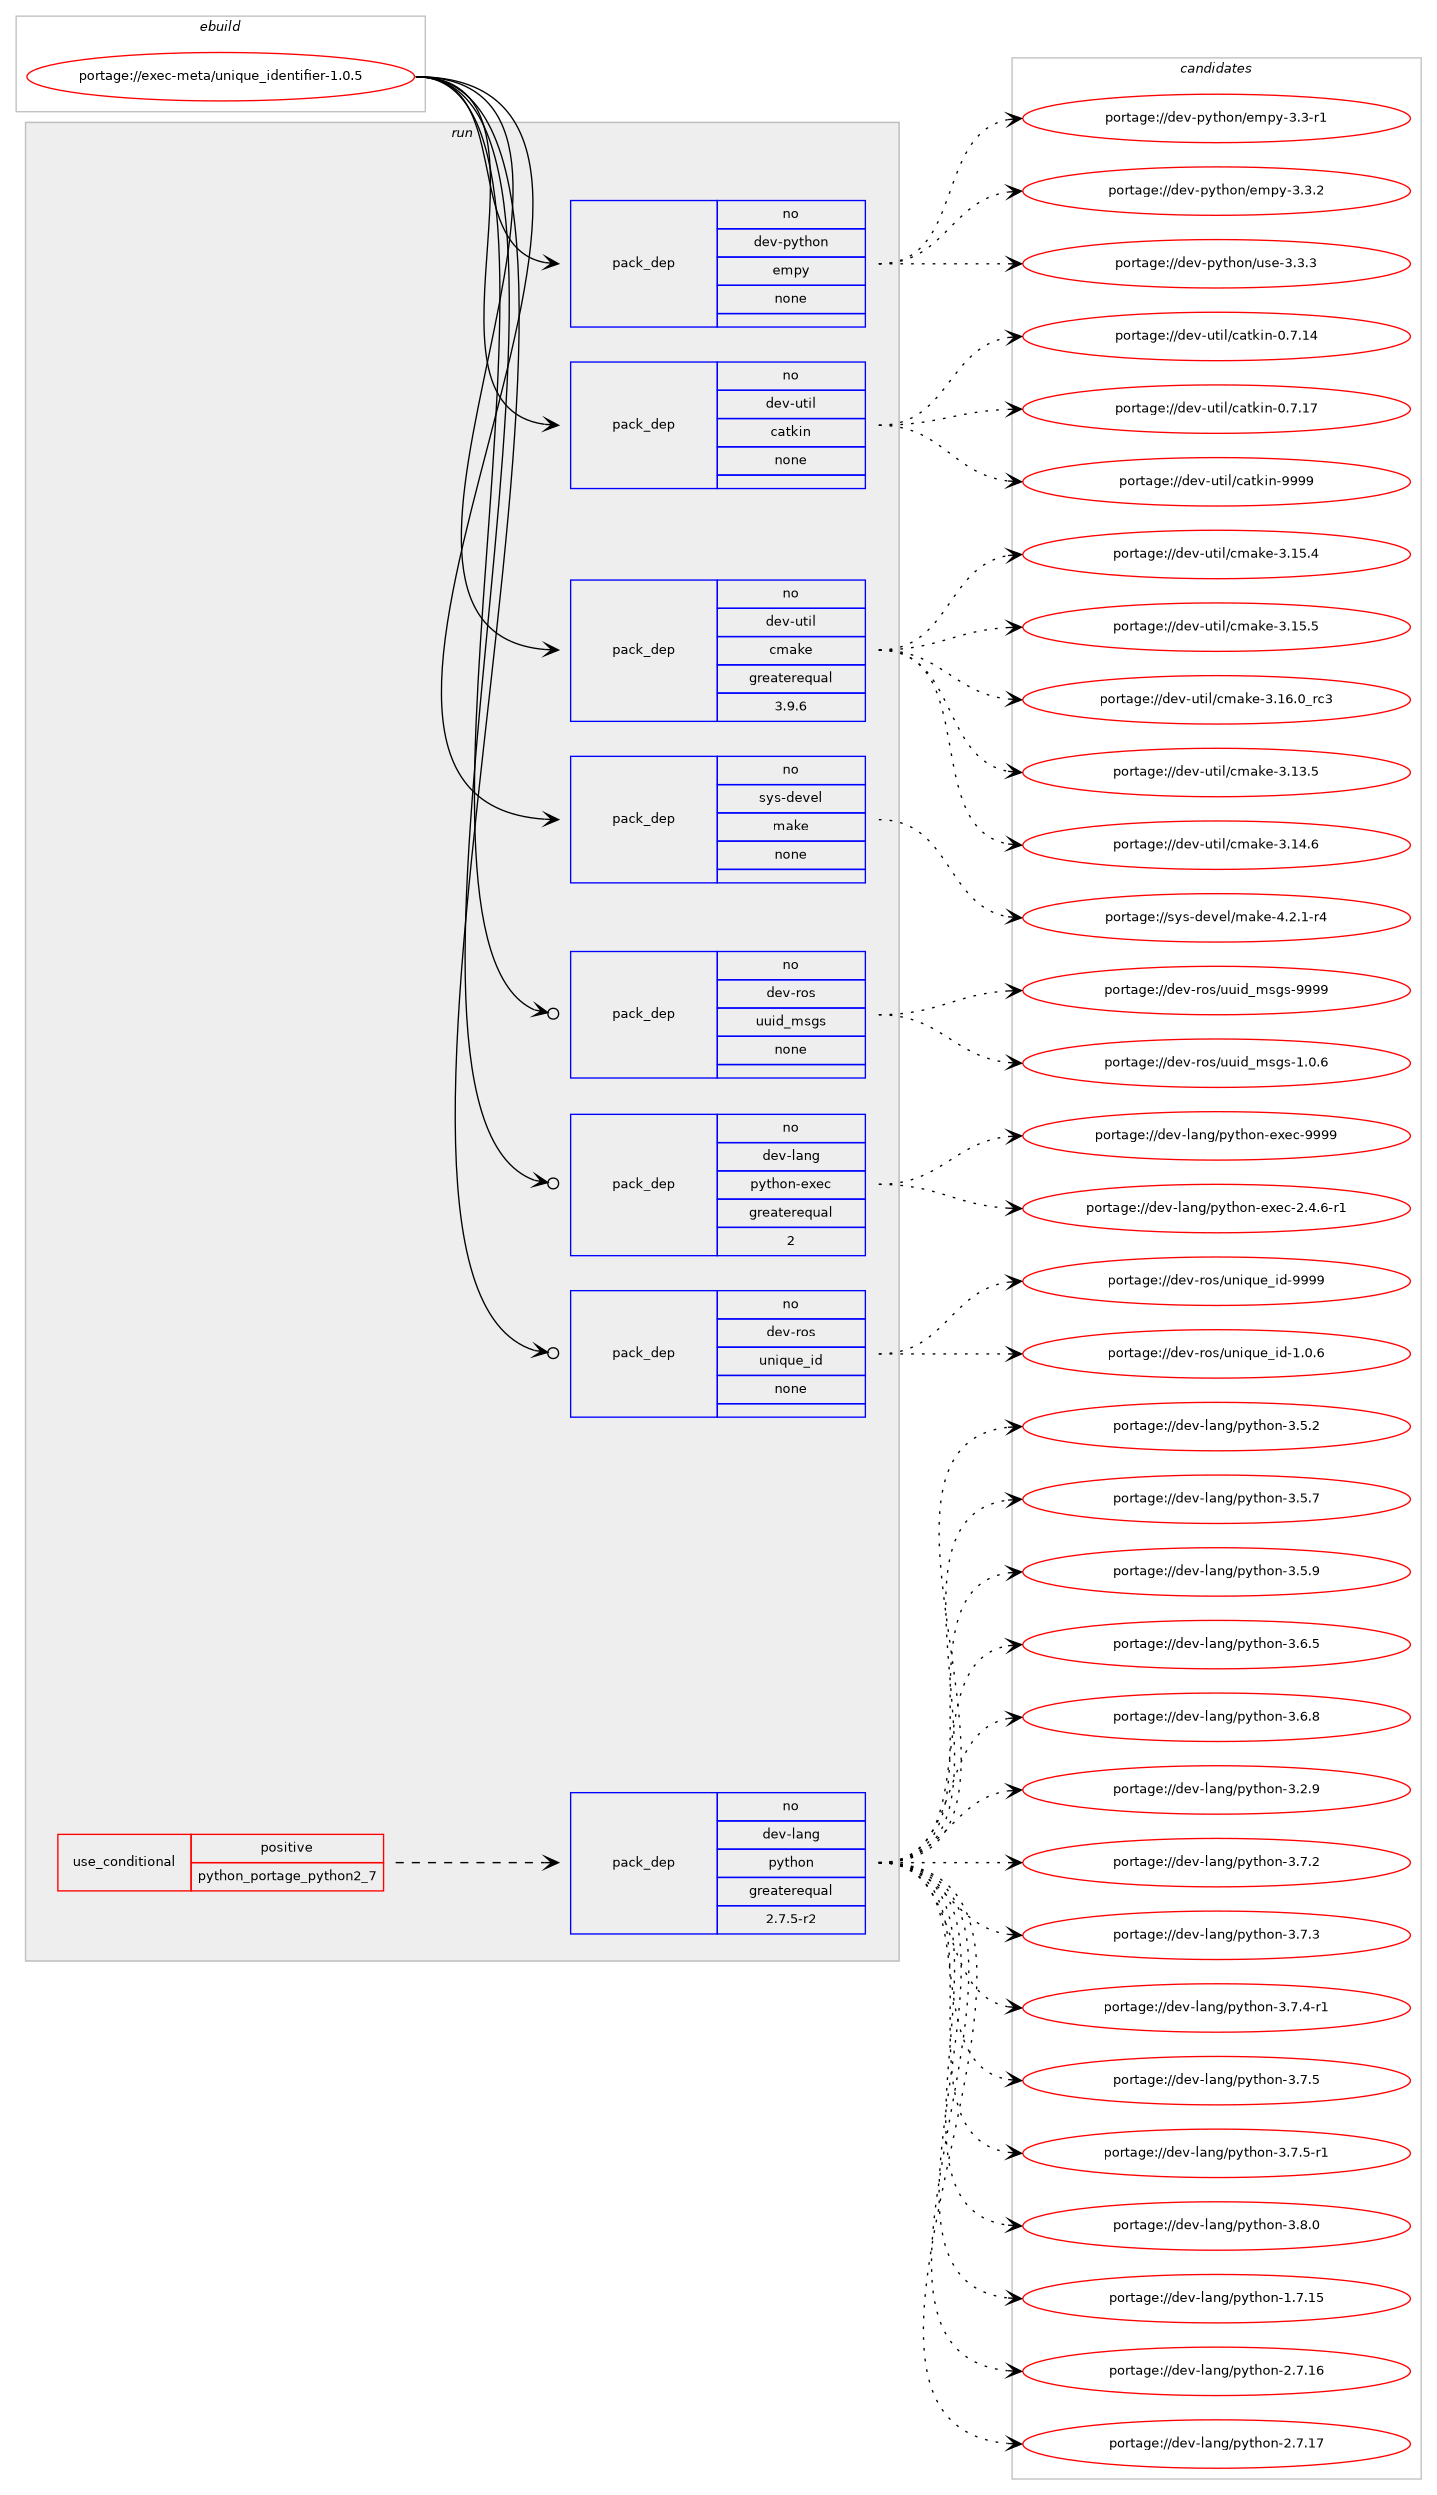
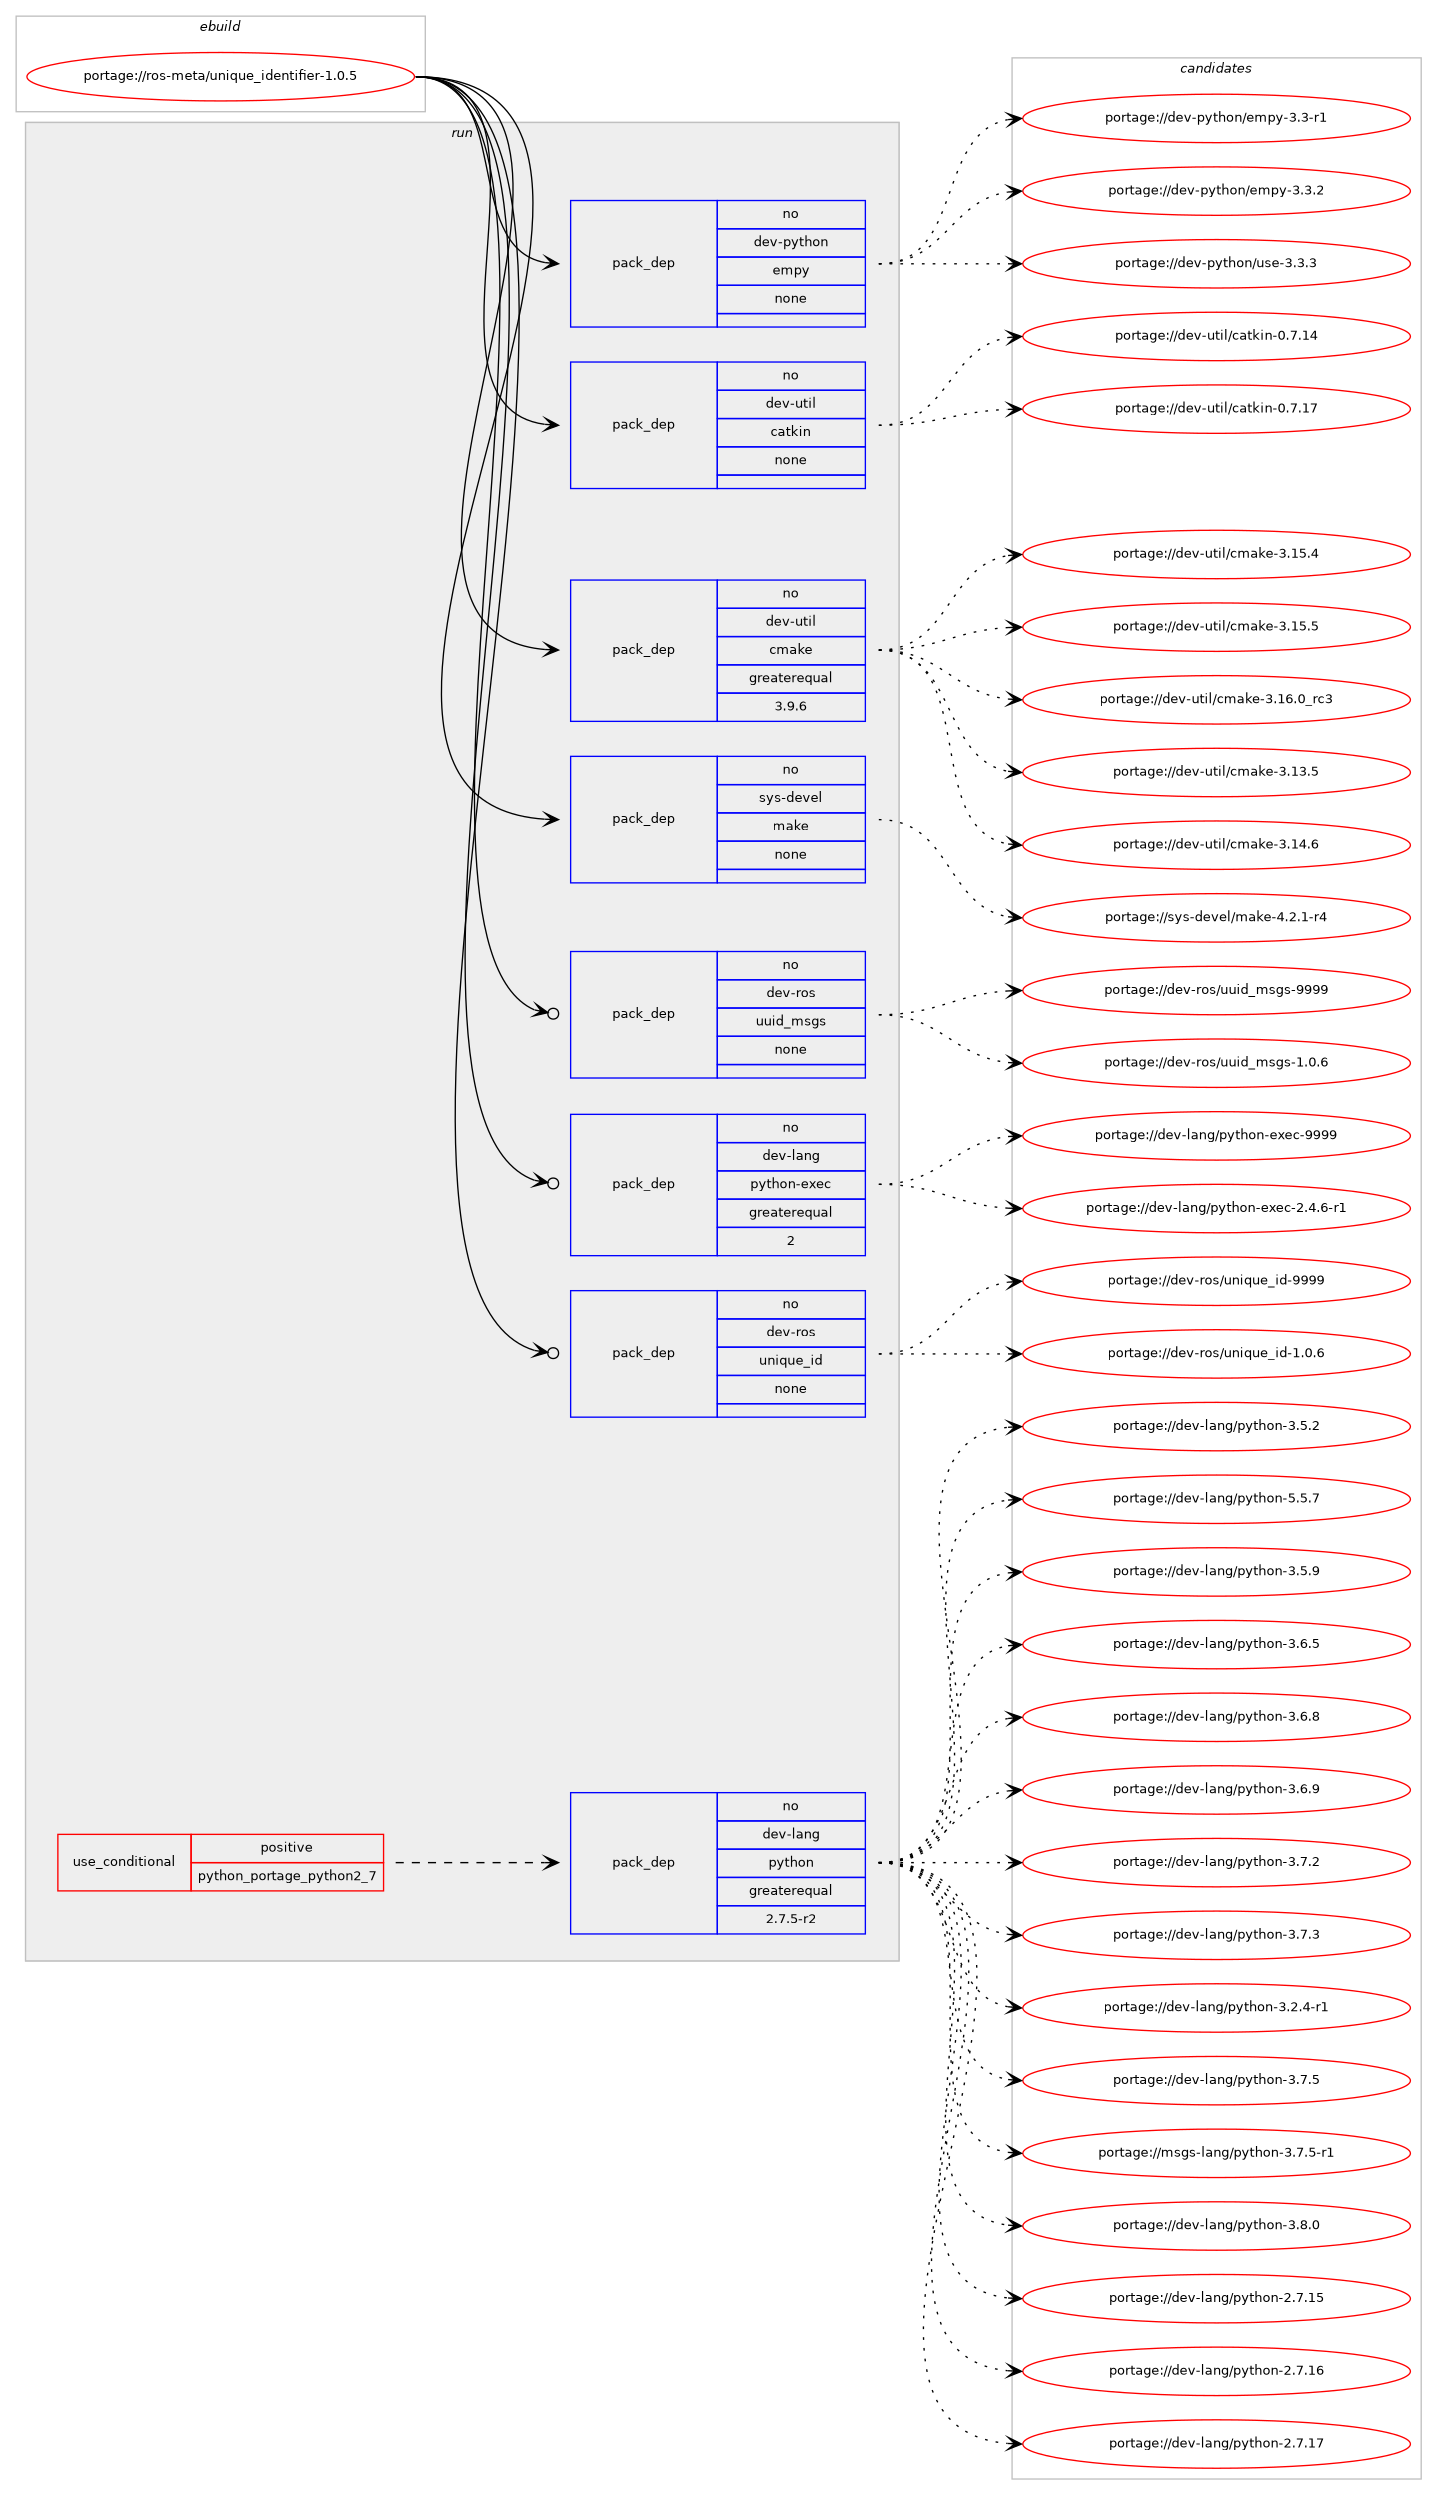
node "portage://exec-meta/unique_identifier-1.0.5": label "portage://exec-meta/unique_identifier-1.0.5" -> "portage://ros-meta/unique_identifier-1.0.5"
node "portage://dev-util/catkin-9999": removed
node "portage://dev-lang/python-3.5.7": label "portage://dev-lang/python-3.5.7" -> "portage://dev-lang/python-5.5.7"
node "portage://dev-lang/python-3.2.9": label "portage://dev-lang/python-3.2.9" -> "portage://dev-lang/python-3.6.9"
node "portage://dev-lang/python-3.7.4-r1": label "portage://dev-lang/python-3.7.4-r1" -> "portage://dev-lang/python-3.2.4-r1"
node "portage://dev-lang/python-3.7.5-r1": label "portage://dev-lang/python-3.7.5-r1" -> "portage://msgs-lang/python-3.7.5-r1"
node "portage://dev-lang/python-1.7.15": label "portage://dev-lang/python-1.7.15" -> "portage://dev-lang/python-2.7.15"
